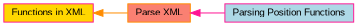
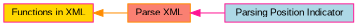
node "Parsing Position Functions": label "Parsing Position Functions" -> "Parsing Position Indicator"
